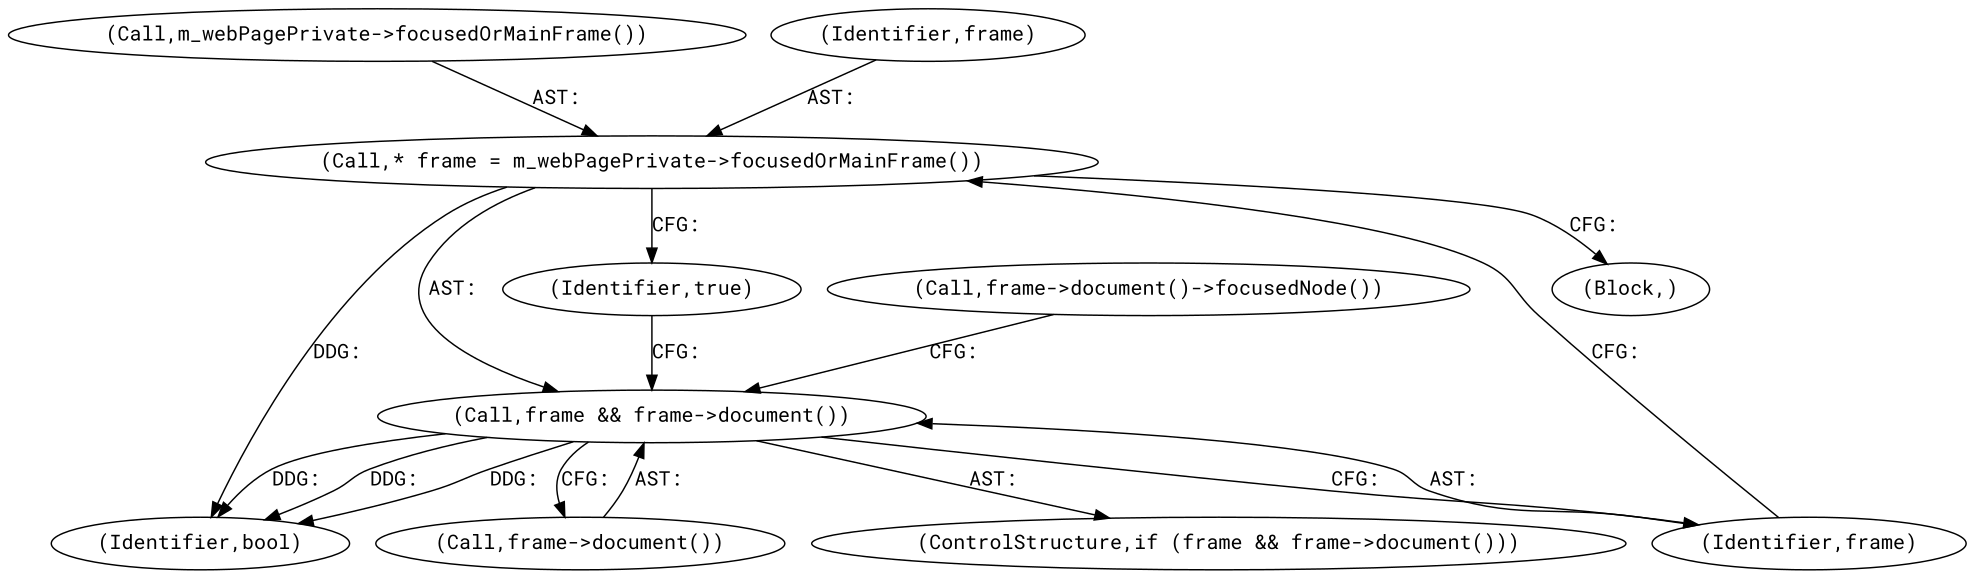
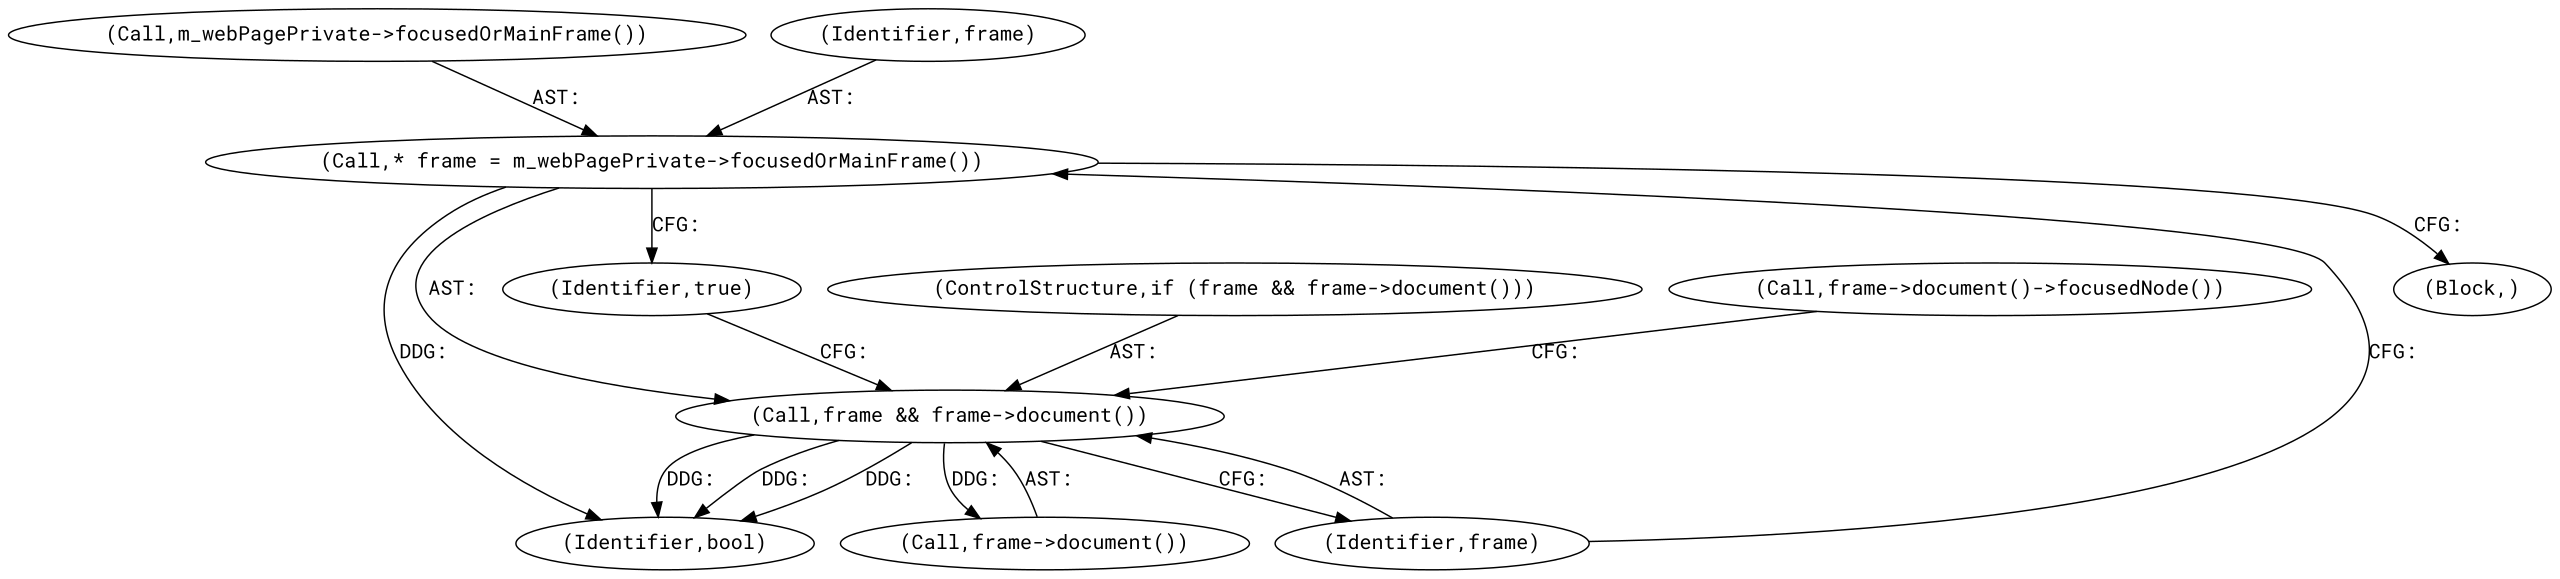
edge "(Call,frame && frame->document())" -> "(ControlStructure,if (frame && frame->document()))": reversed
edge "(Call,frame && frame->document())" -> "(Call,frame->document())": label "CFG: " -> "DDG: "
